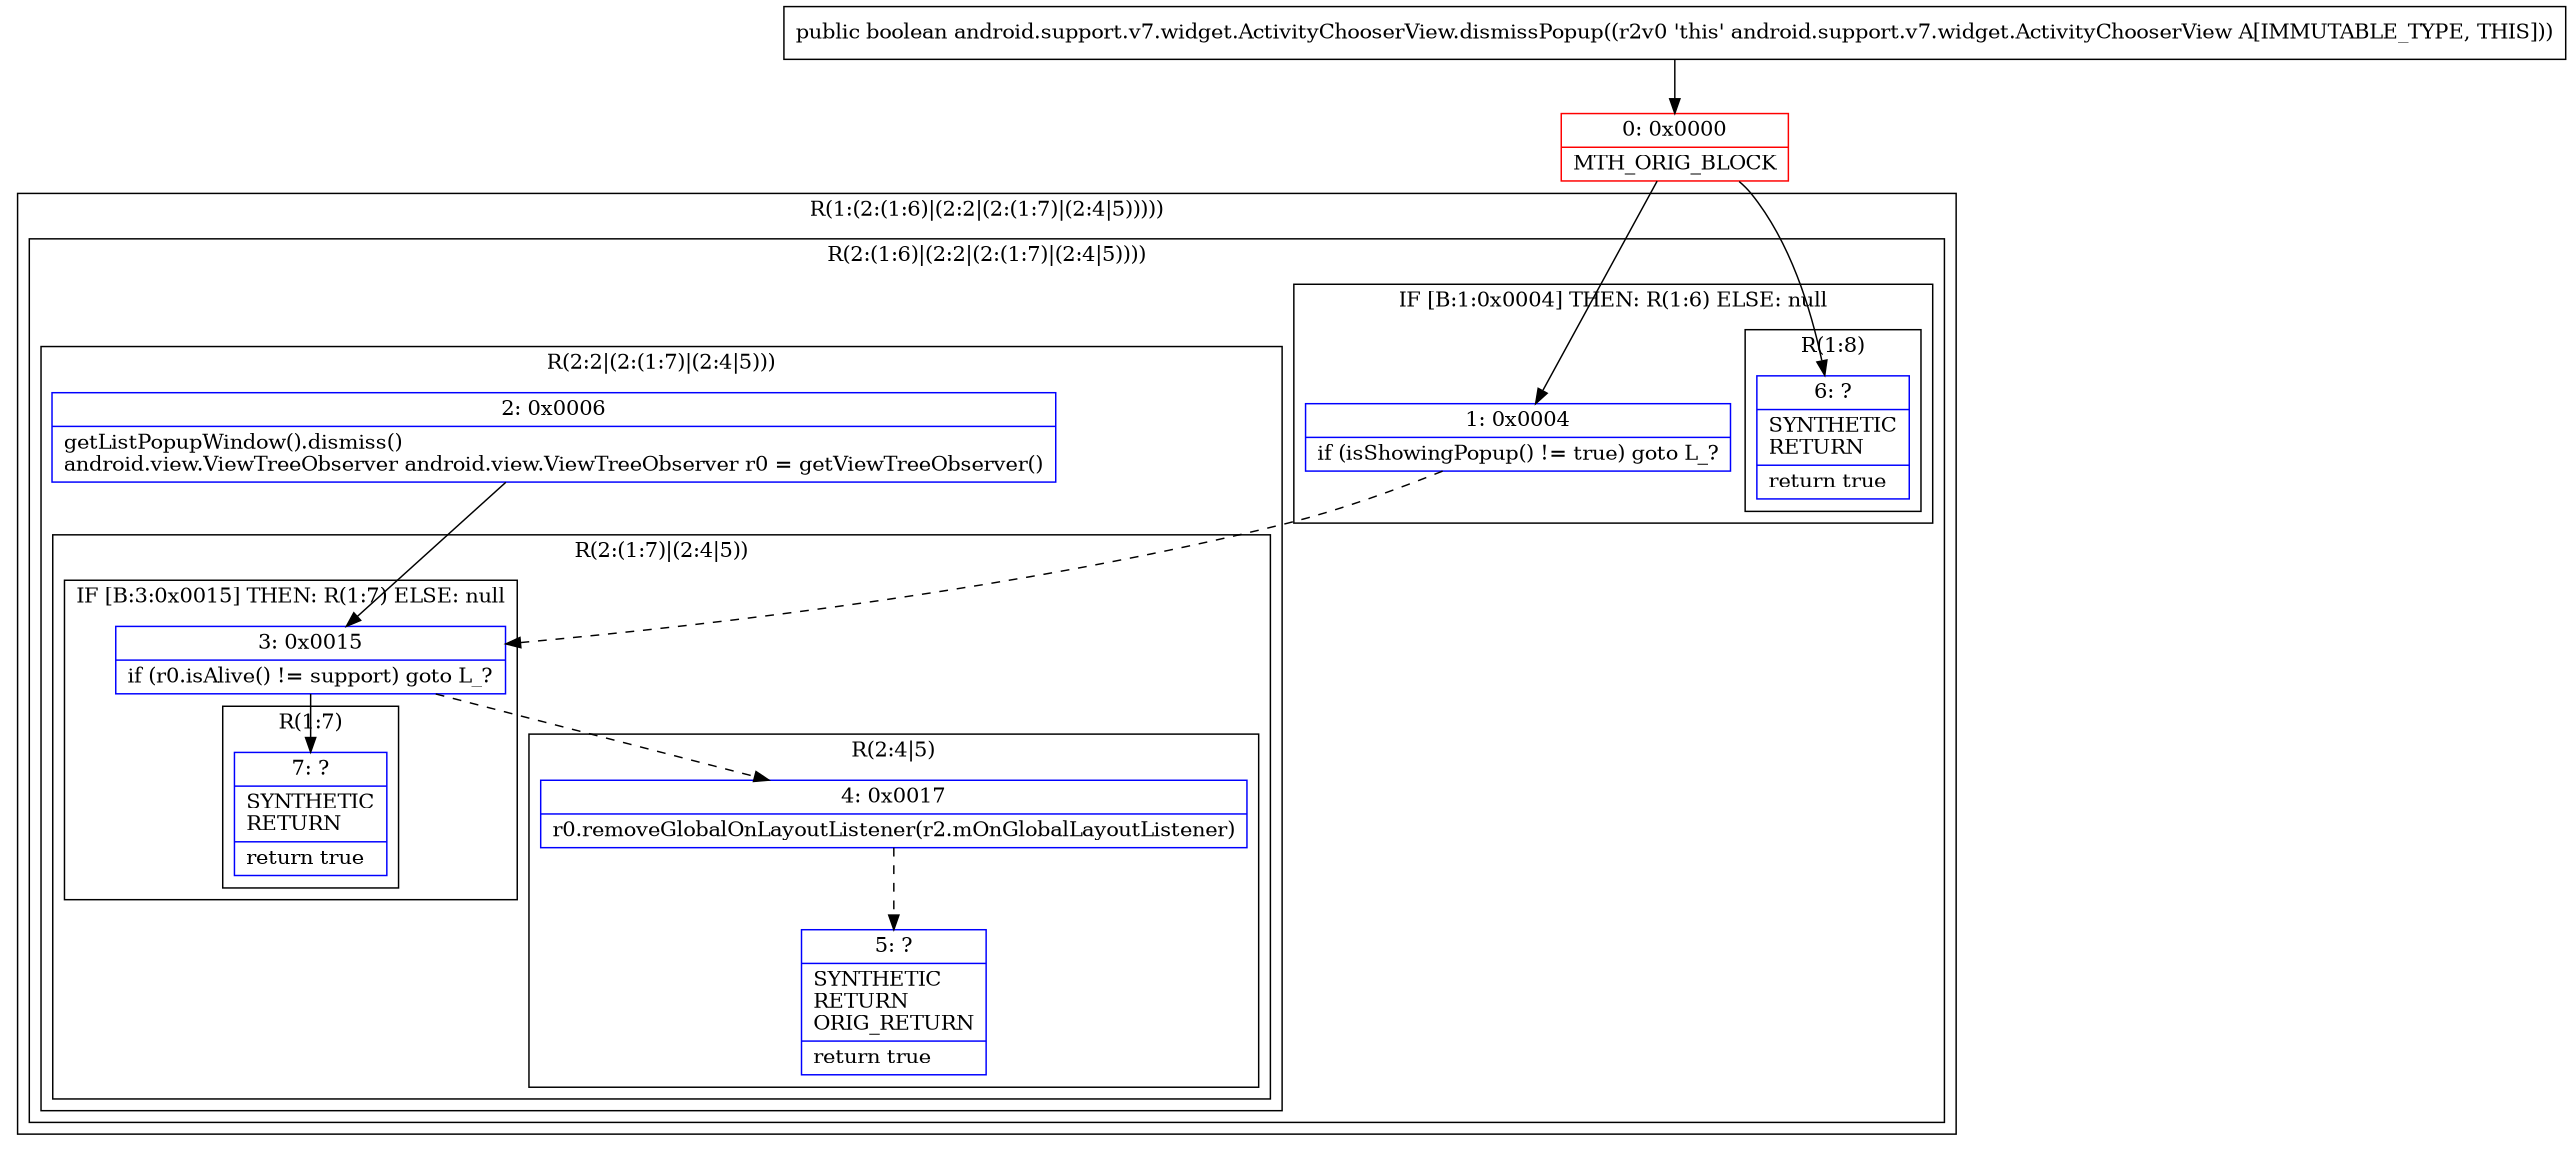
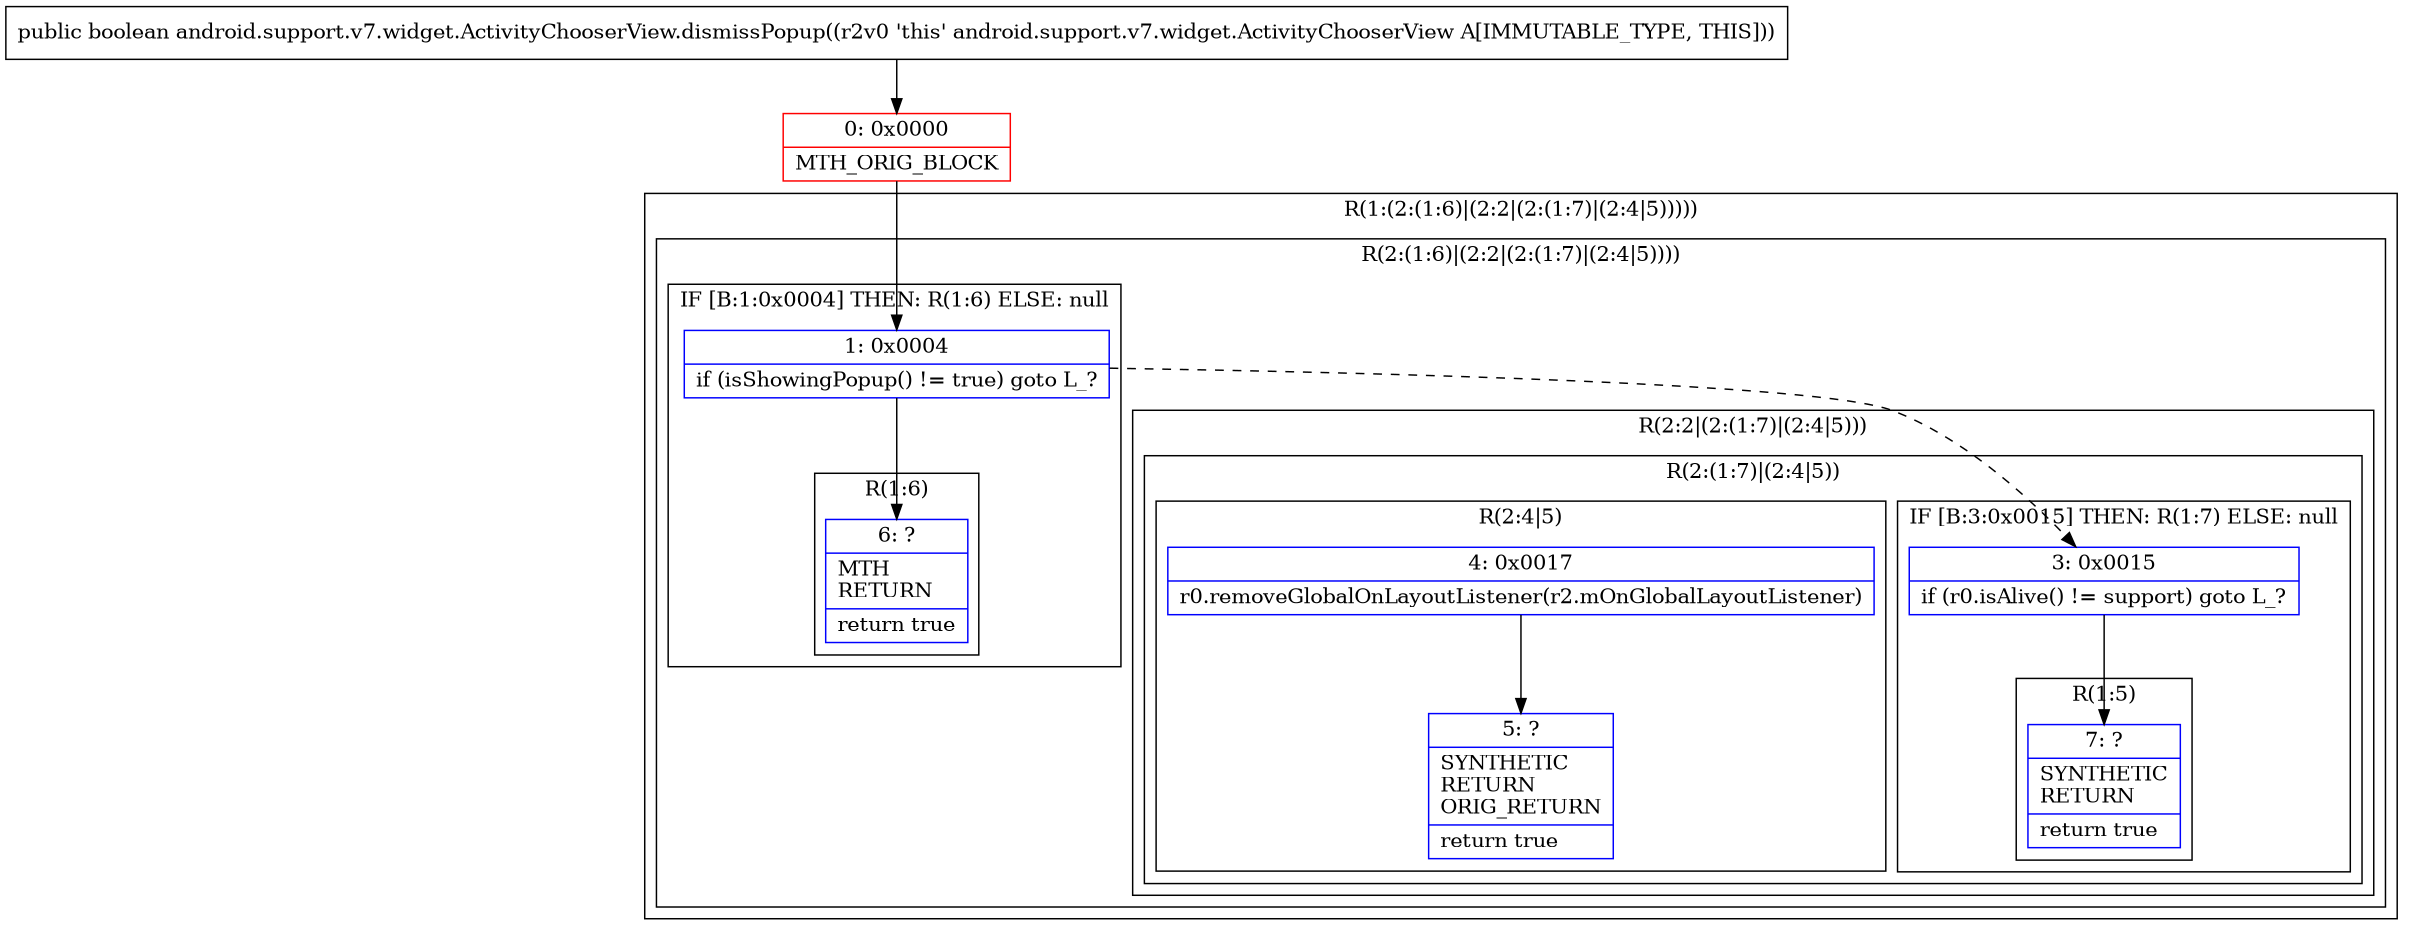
edge "0: 0x0000" -> "6: ?": now "1: 0x0004" -> "6: ?"
cluster "R(1:8)": label "R(1:8)" -> "R(1:6)"
node "6: ?": text "SYNTHETIC" -> "MTH"
node "2: 0x0006": removed
cluster "R(1:7)": label "R(1:7)" -> "R(1:5)"
edge "3: 0x0015" -> "4: 0x0017": removed
edge "4: 0x0017" -> "5: ?": style dashed -> solid
